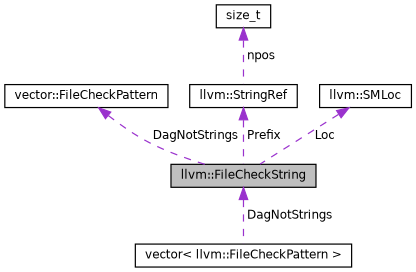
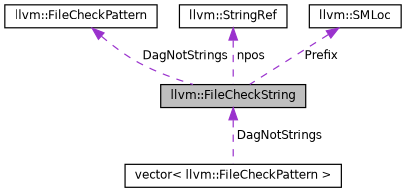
node "size_t": removed
node "vector::FileCheckPattern": label "vector::FileCheckPattern" -> "llvm::FileCheckPattern"
edge "llvm::FileCheckString" -> "llvm::StringRef": label " Prefix" -> " npos"
edge "llvm::FileCheckString" -> "llvm::SMLoc": label " Loc" -> " Prefix"
